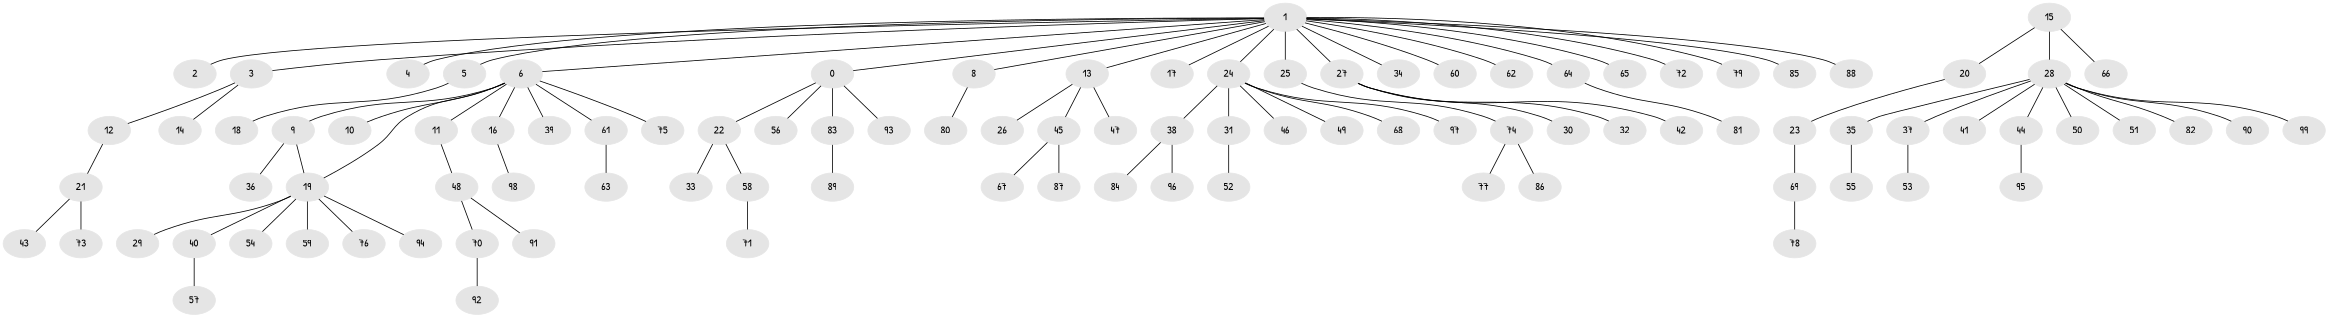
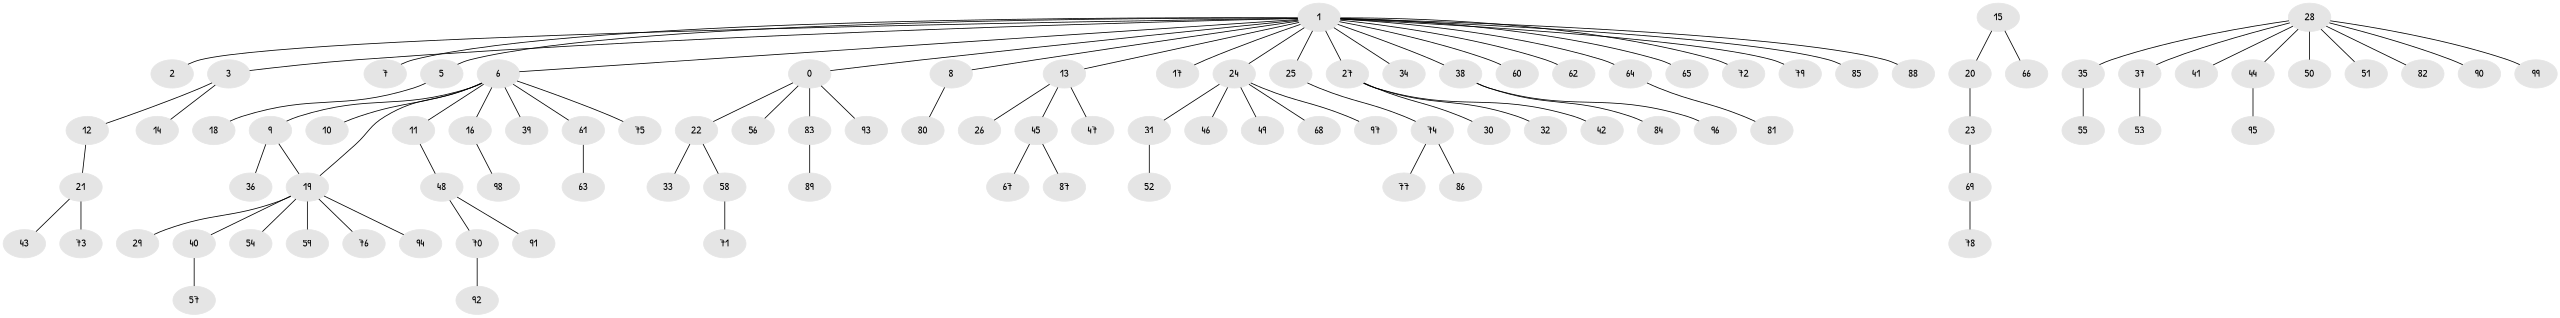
edge "15" -- "28": removed
node "4": label "4" -> "7"
edge "24" -- "38": now "1" -- "38"
